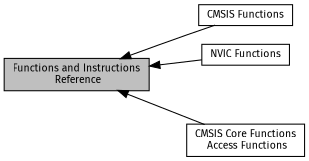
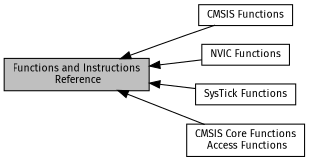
node "SysTick Functions": added
